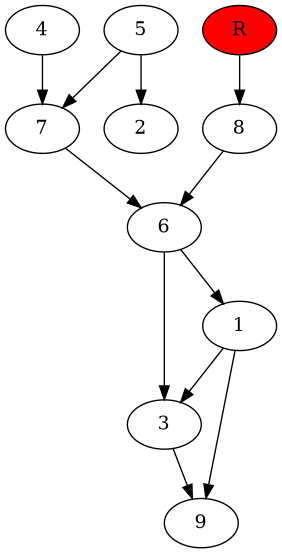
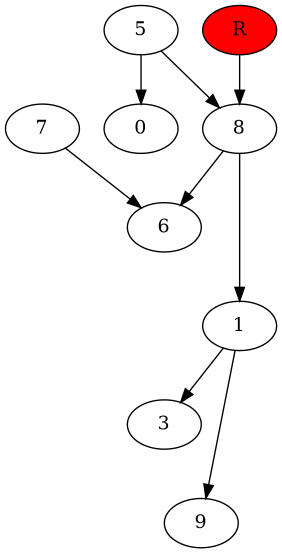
node "4": removed
edge "5" -> "7": now "5" -> "8"
node "2": label "2" -> "0"
edge "6" -> "1": now "8" -> "1"
edge "6" -> "3": removed
edge "3" -> "9": removed
